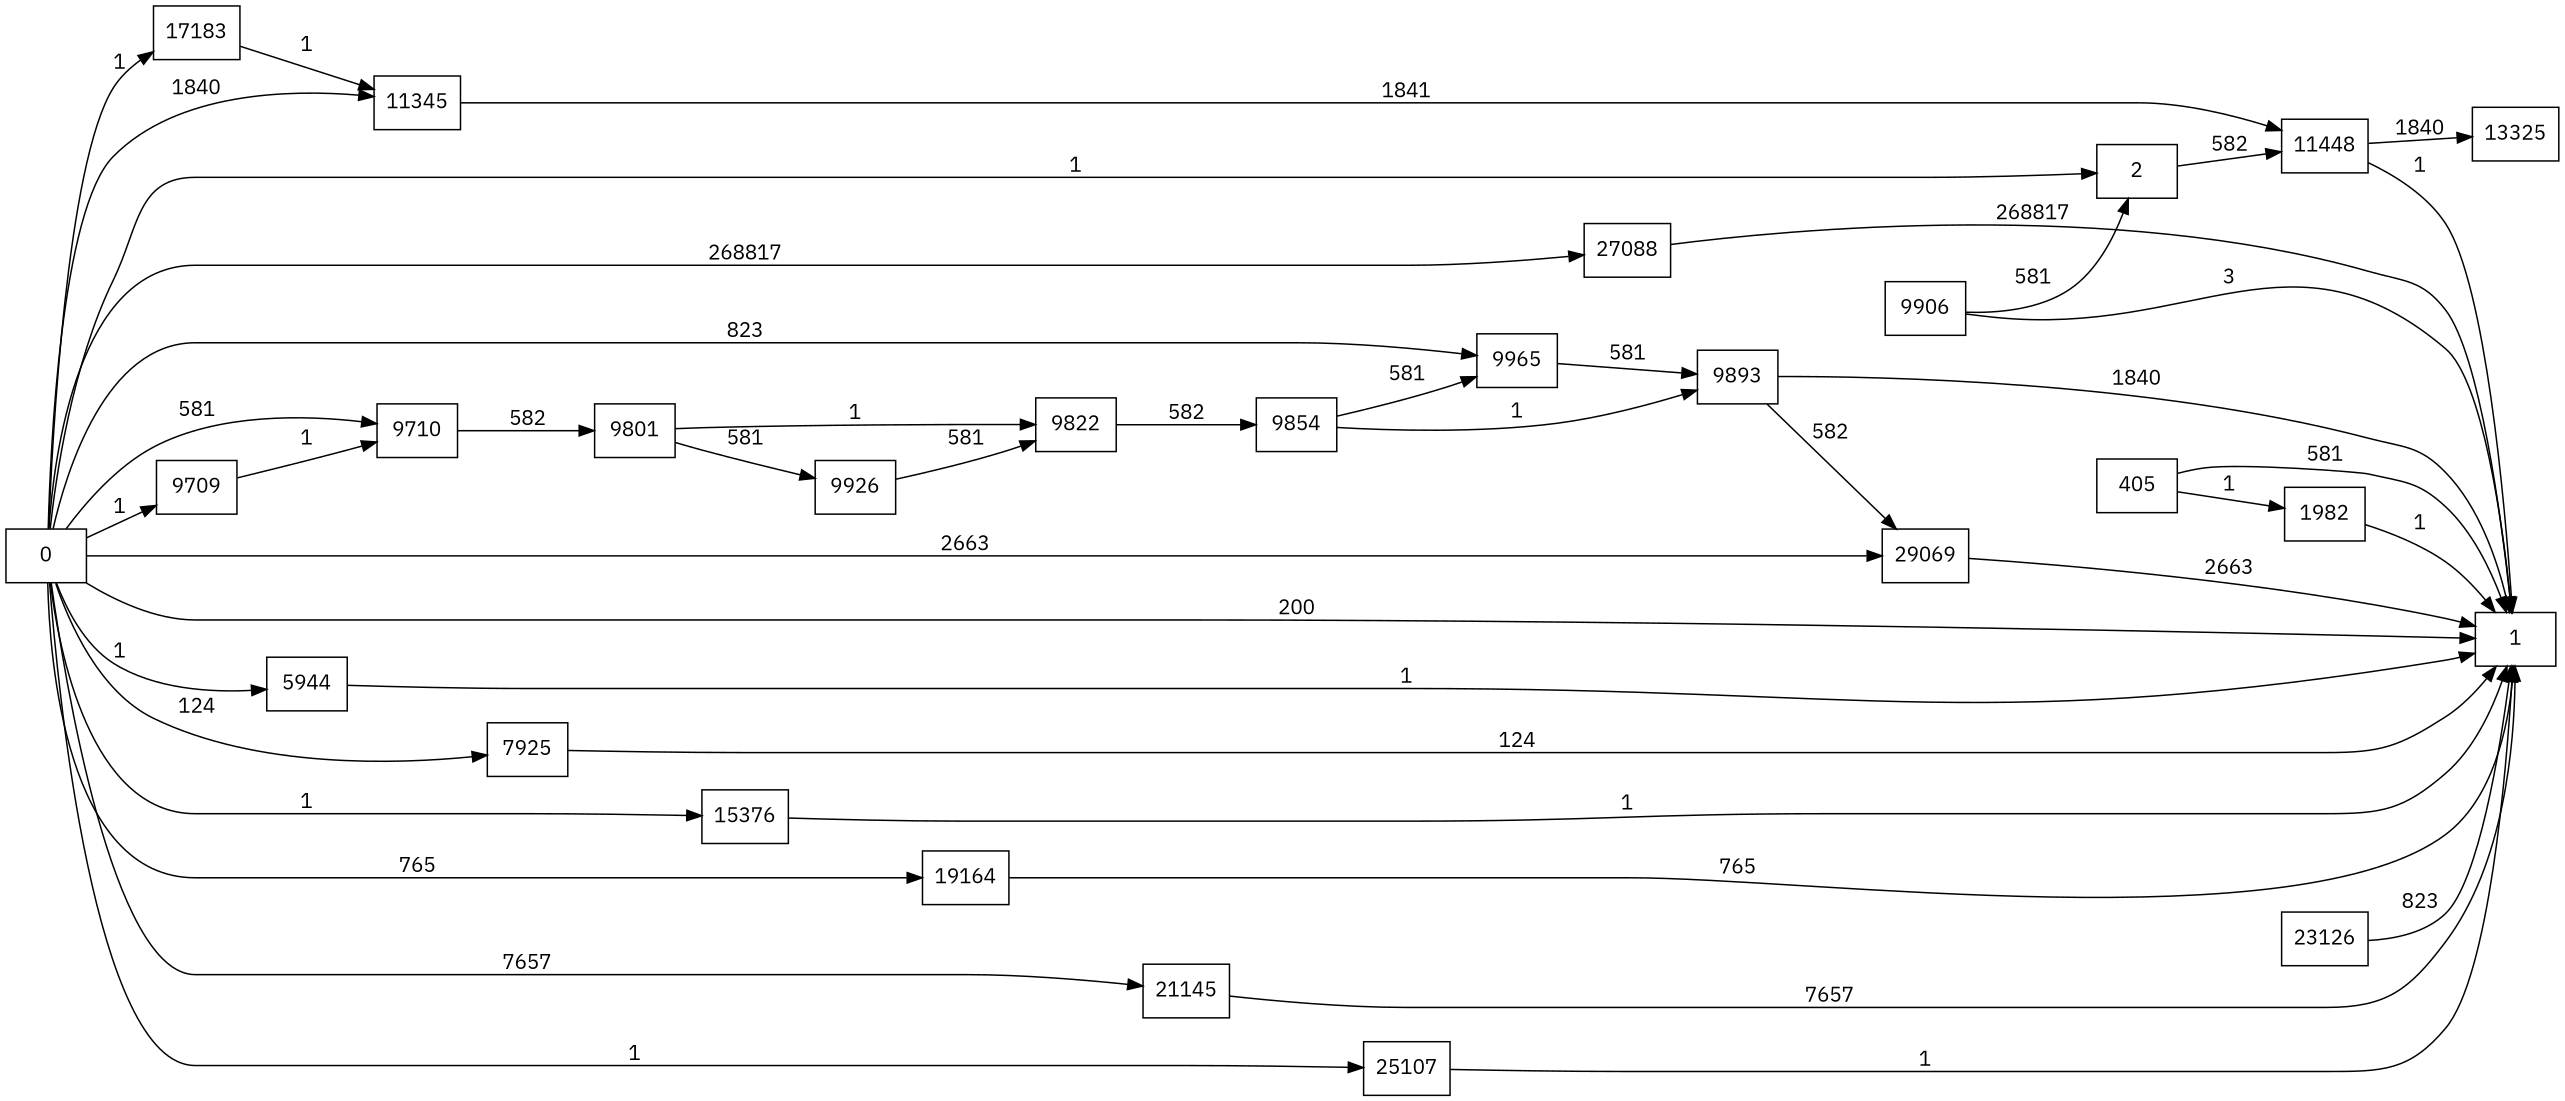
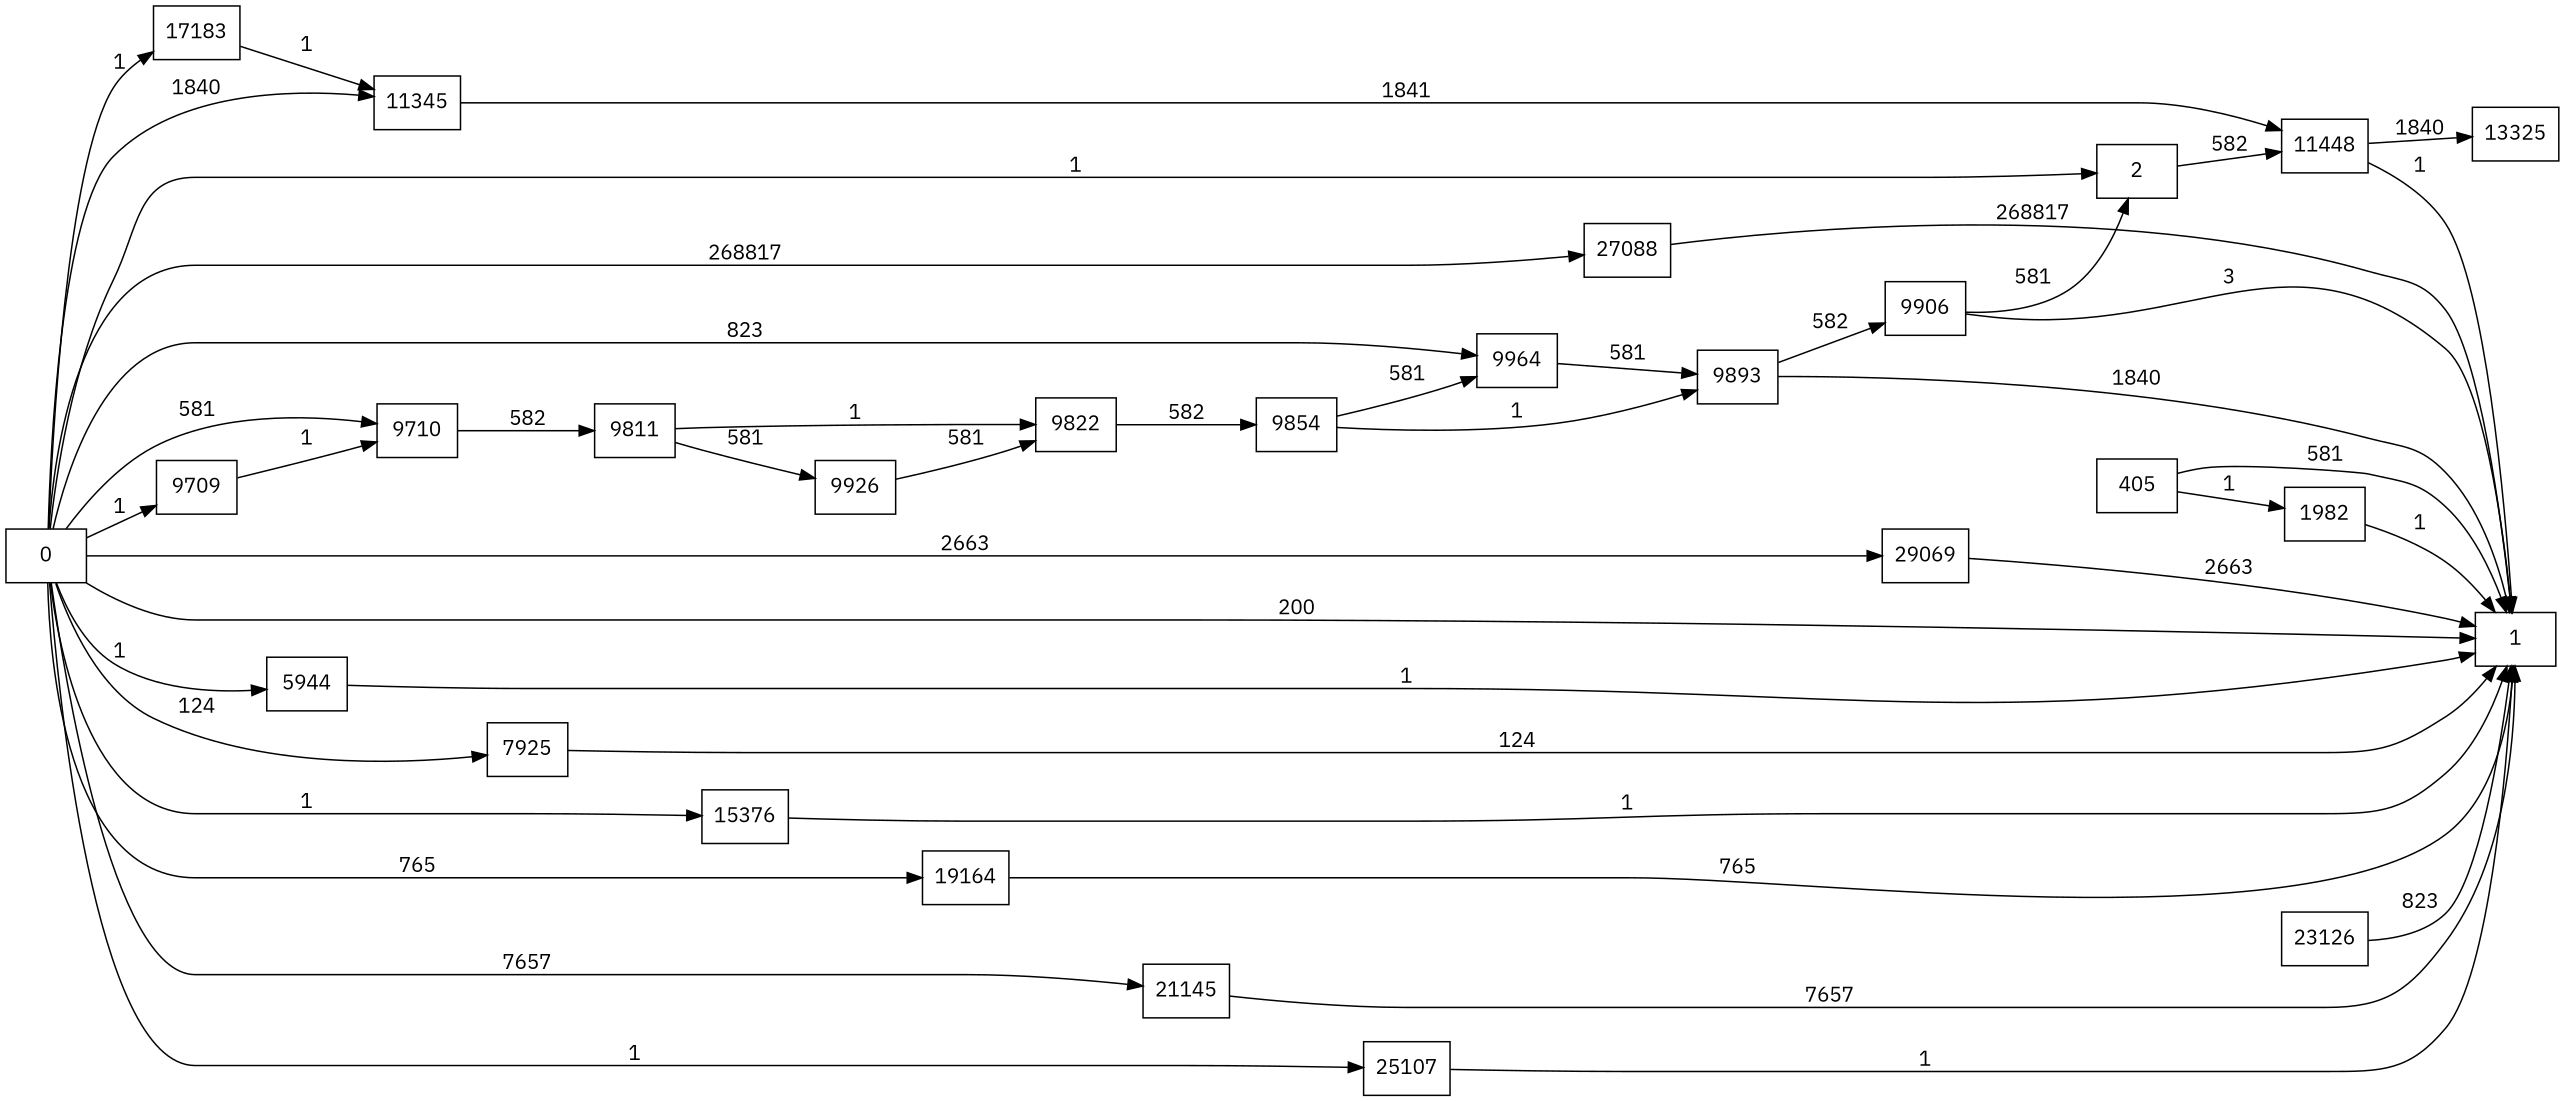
node "9965": label "9965" -> "9964"
node "9801": label "9801" -> "9811"
edge "9893" -> "29069": now "9893" -> "9906"
